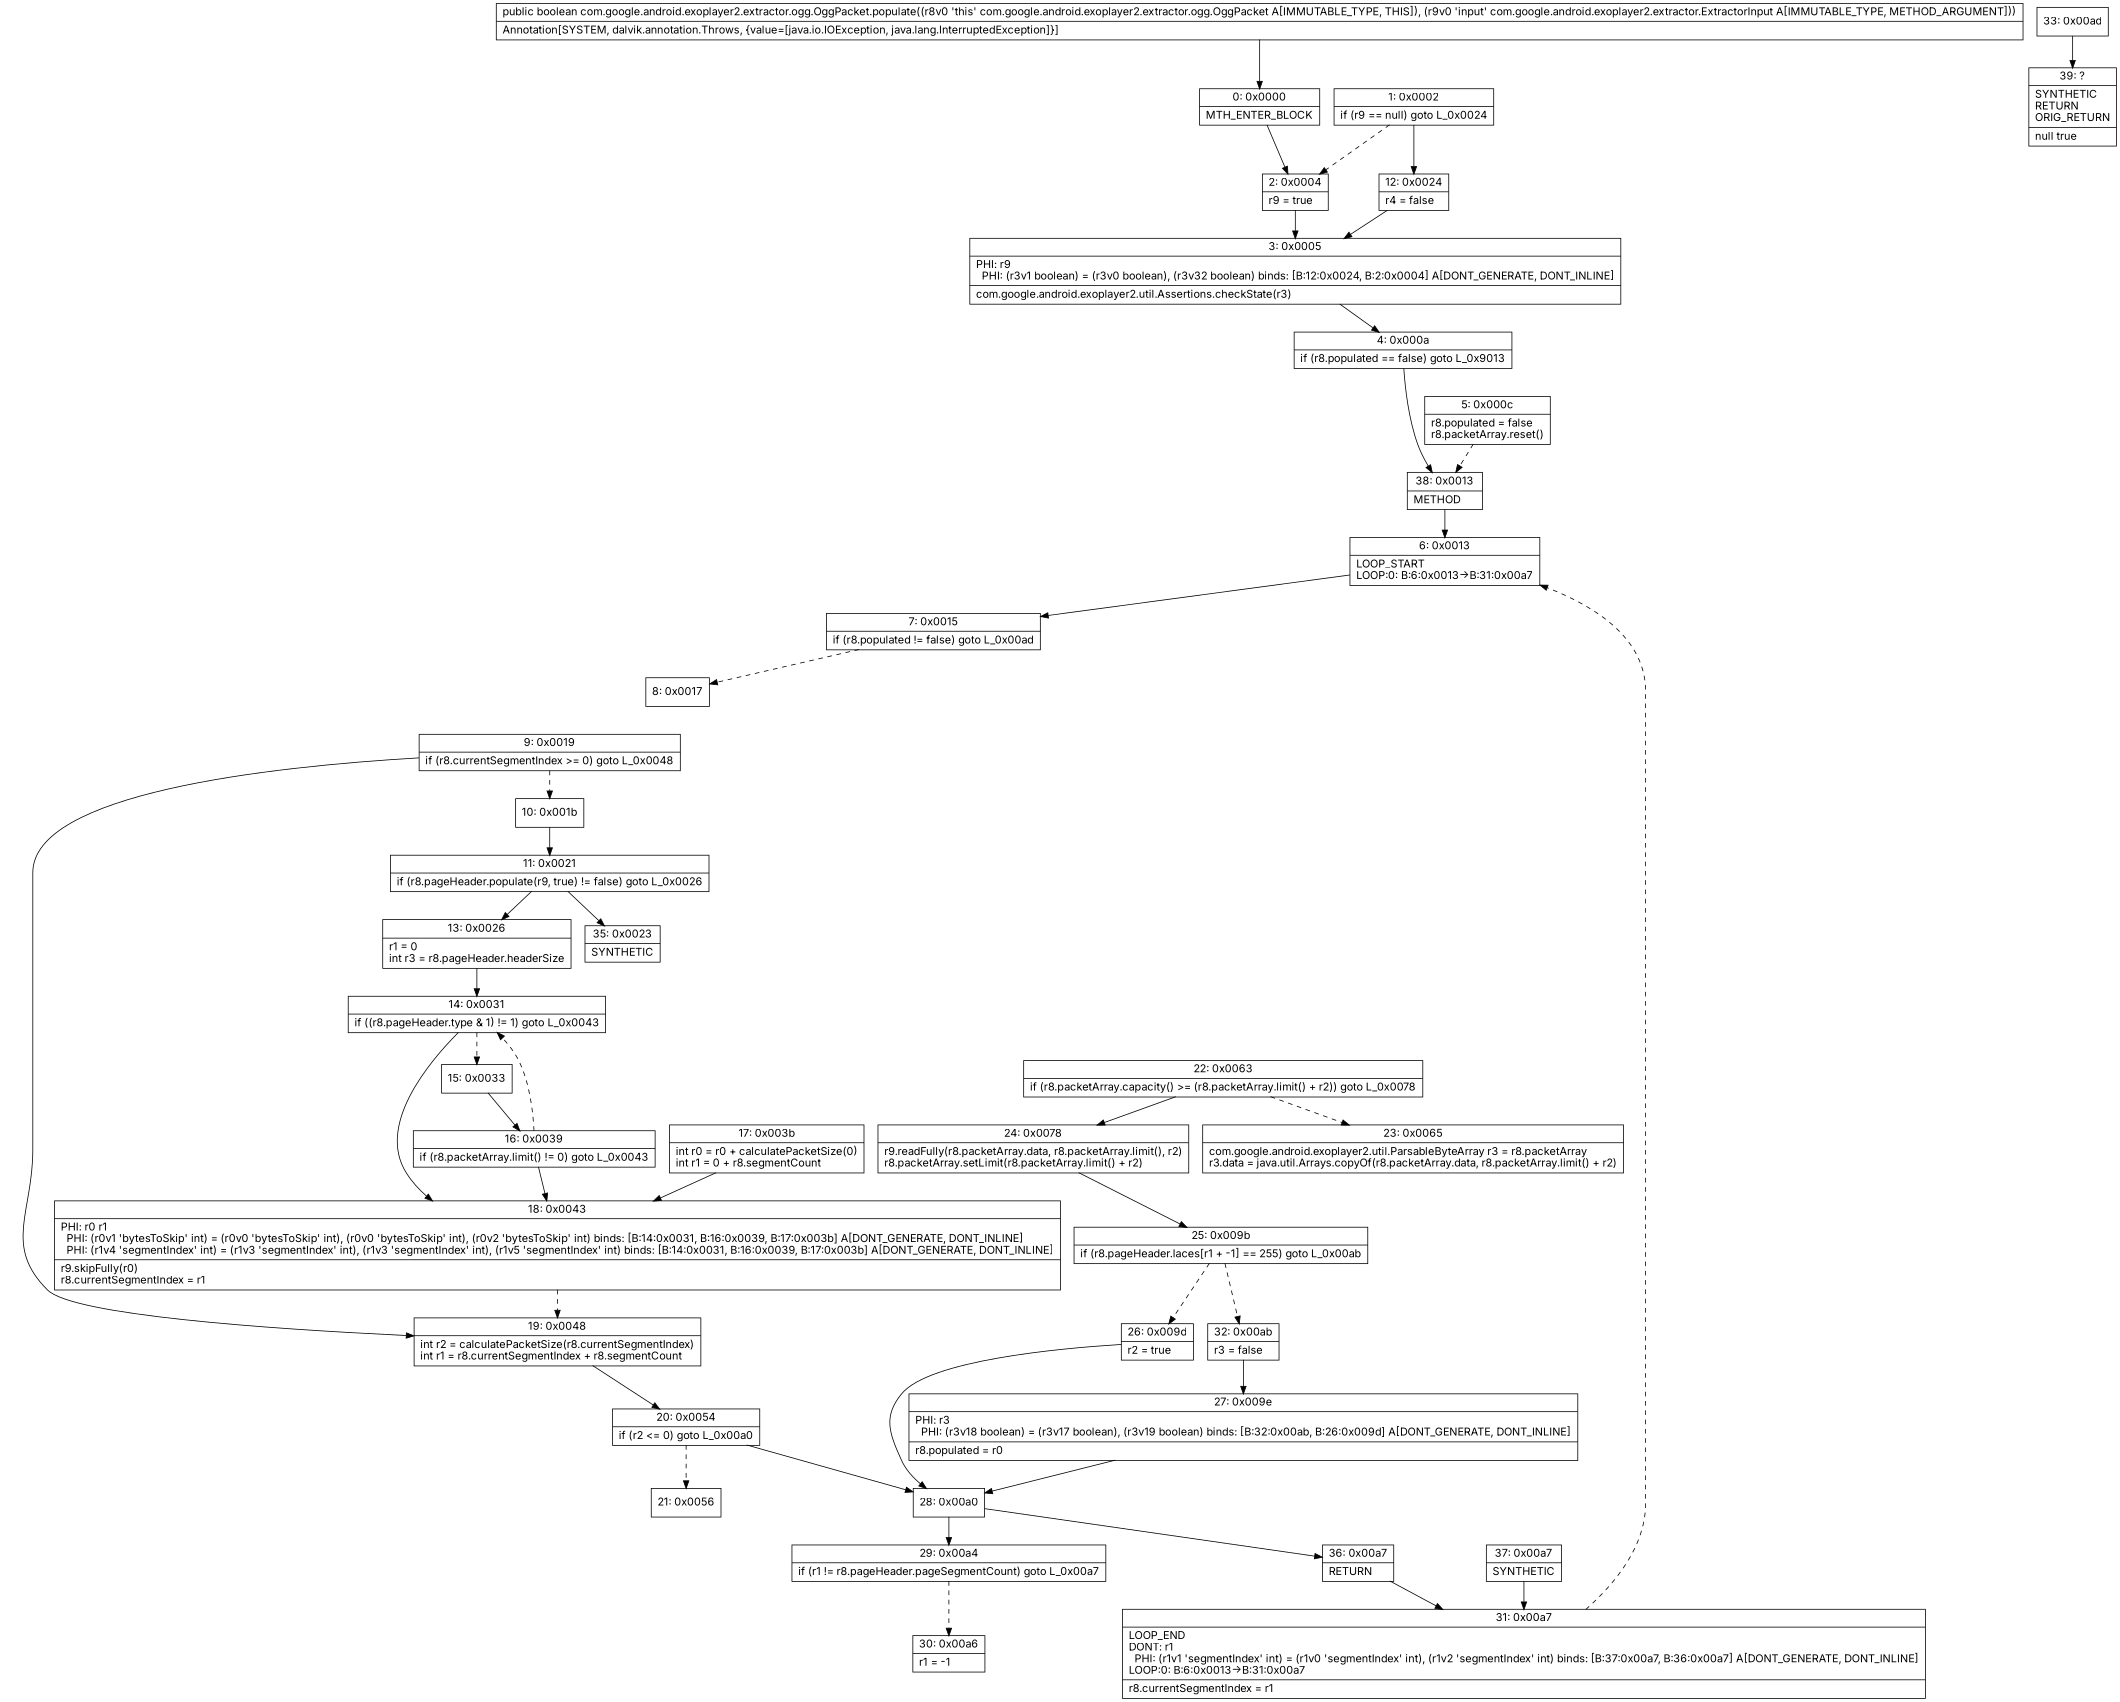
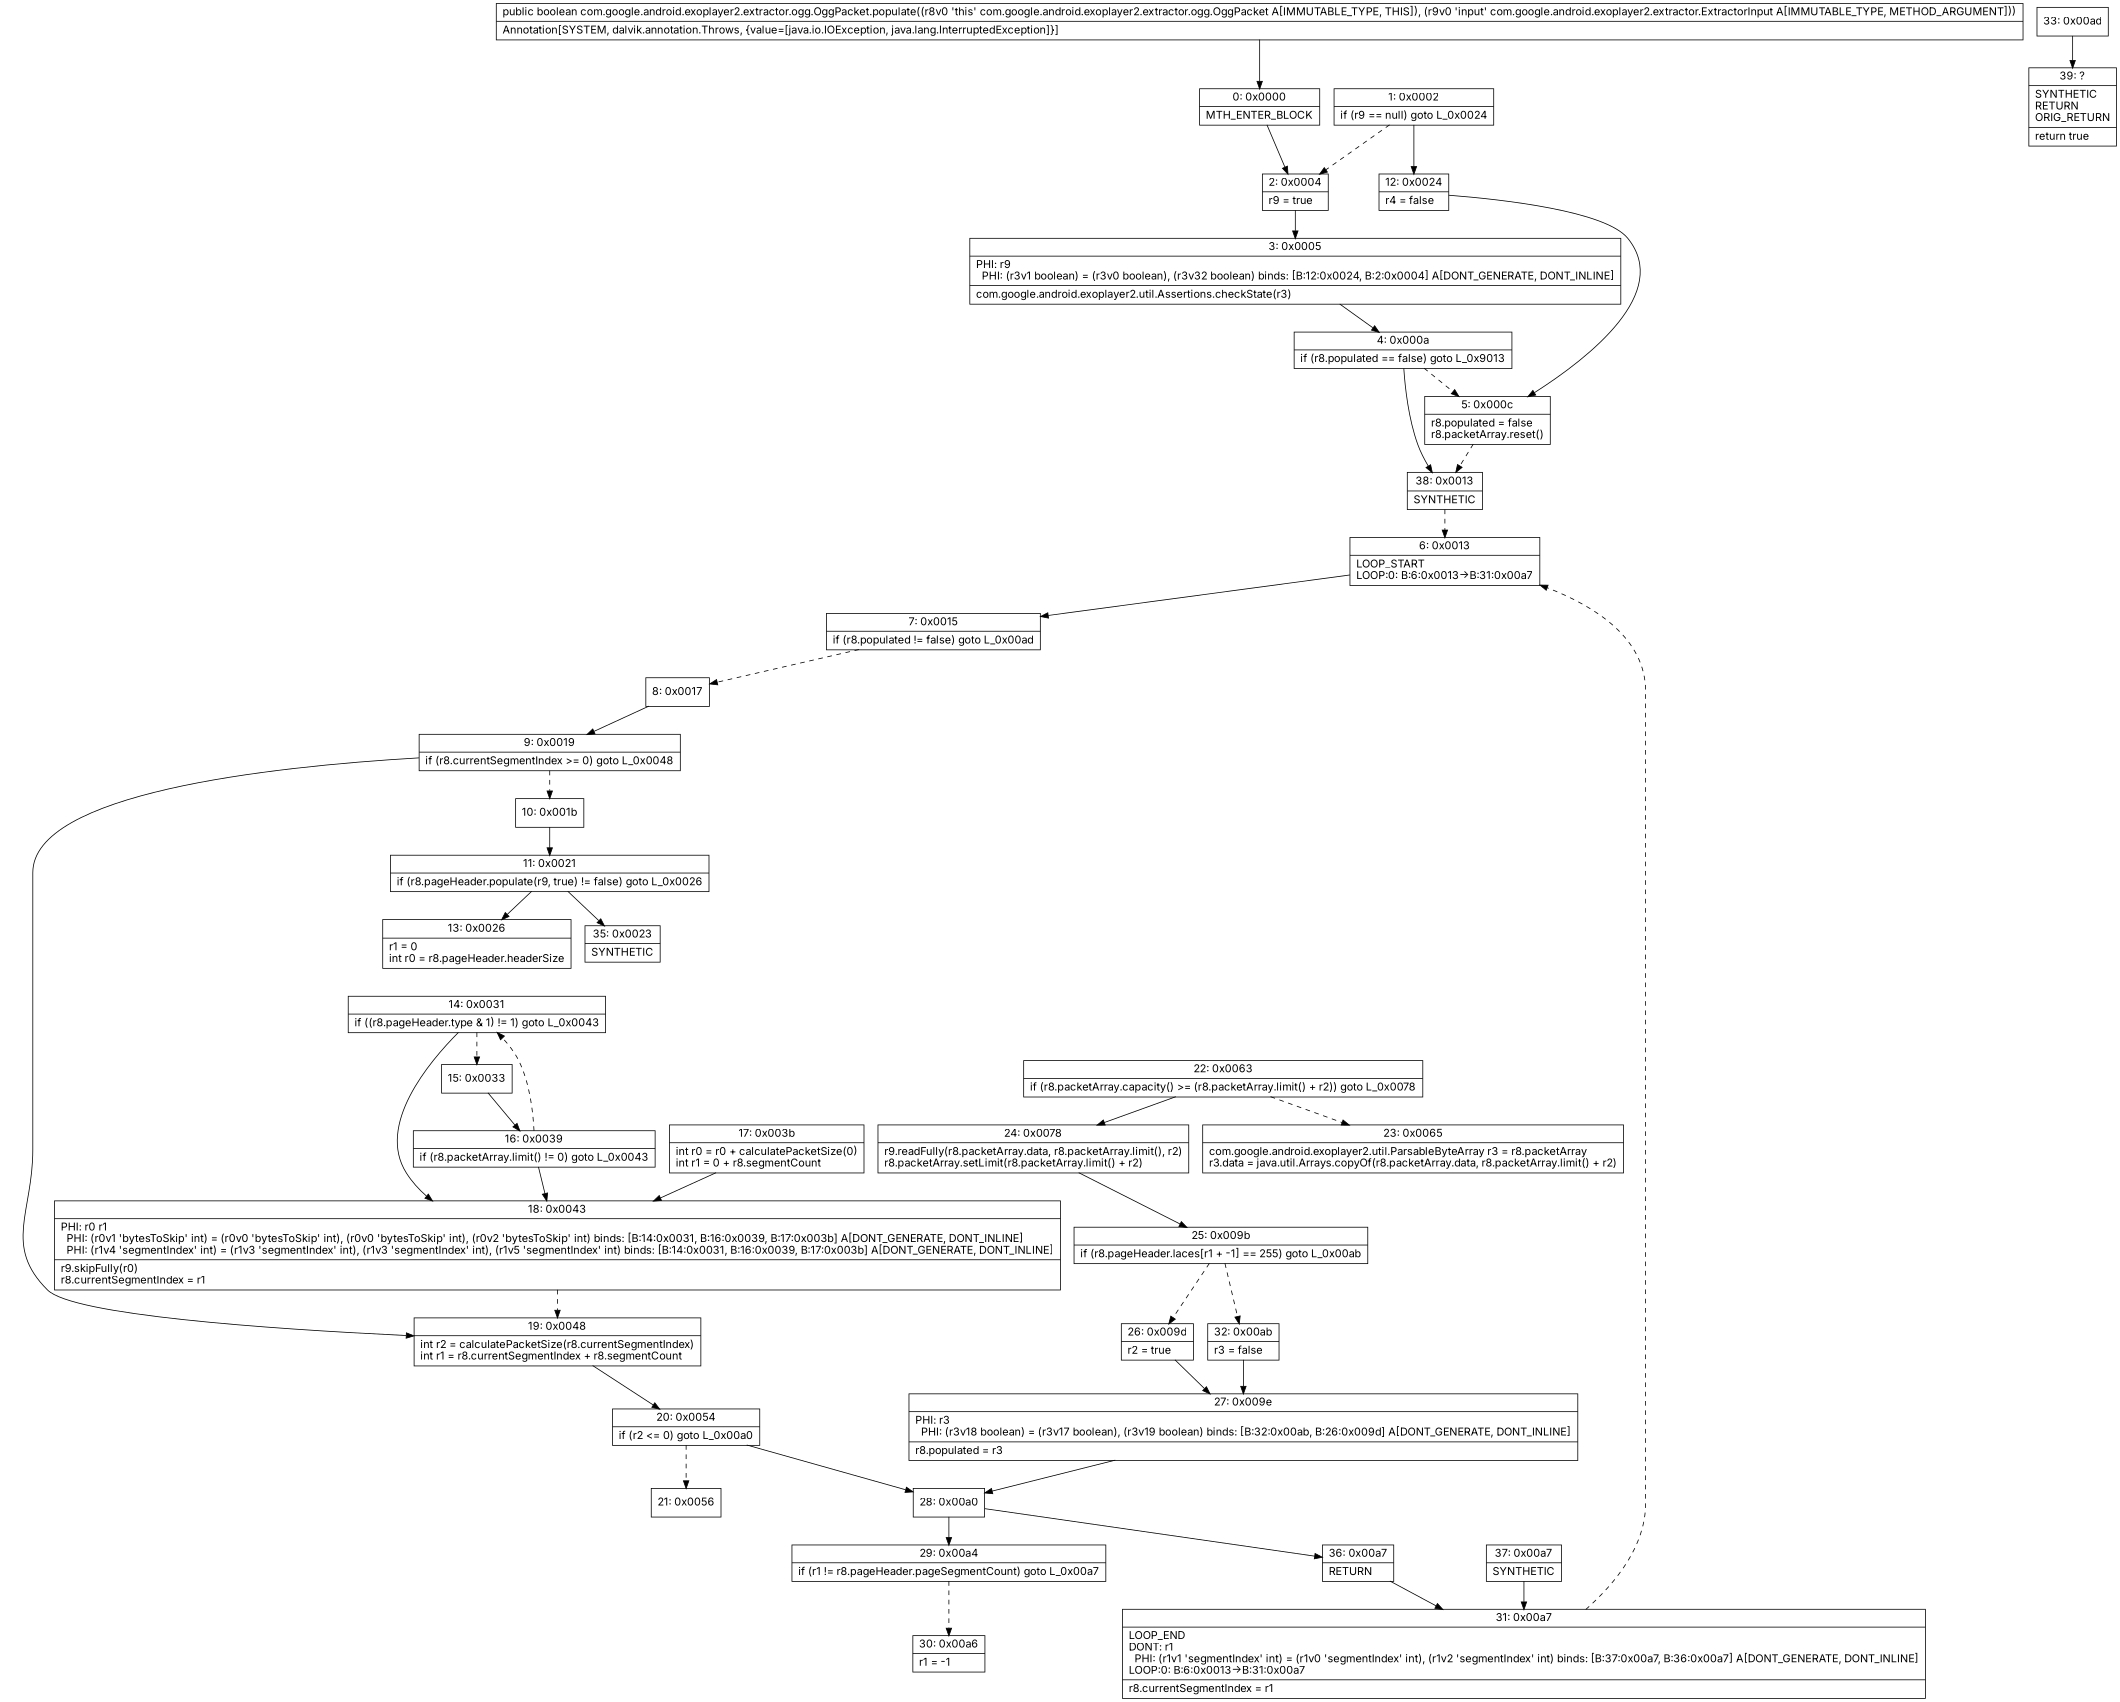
node "39: ?": text "null true" -> "return true"
edge "12: 0x0024" -> "3: 0x0005": now "12: 0x0024" -> "5: 0x000c"
edge "4: 0x000a" -> "5: 0x000c": added
node "38: 0x0013": text "METHOD" -> "SYNTHETIC"
edge "38: 0x0013" -> "6: 0x0013": style solid -> dashed
edge "8: 0x0017" -> "9: 0x0019": added
node "13: 0x0026": text "int r3 = r8.pageHeader.headerSize" -> "int r0 = r8.pageHeader.headerSize"
edge "13: 0x0026" -> "14: 0x0031": removed
edge "26: 0x009d" -> "28: 0x00a0": now "26: 0x009d" -> "27: 0x009e"
node "27: 0x009e": text "r8.populated = r0" -> "r8.populated = r3"
